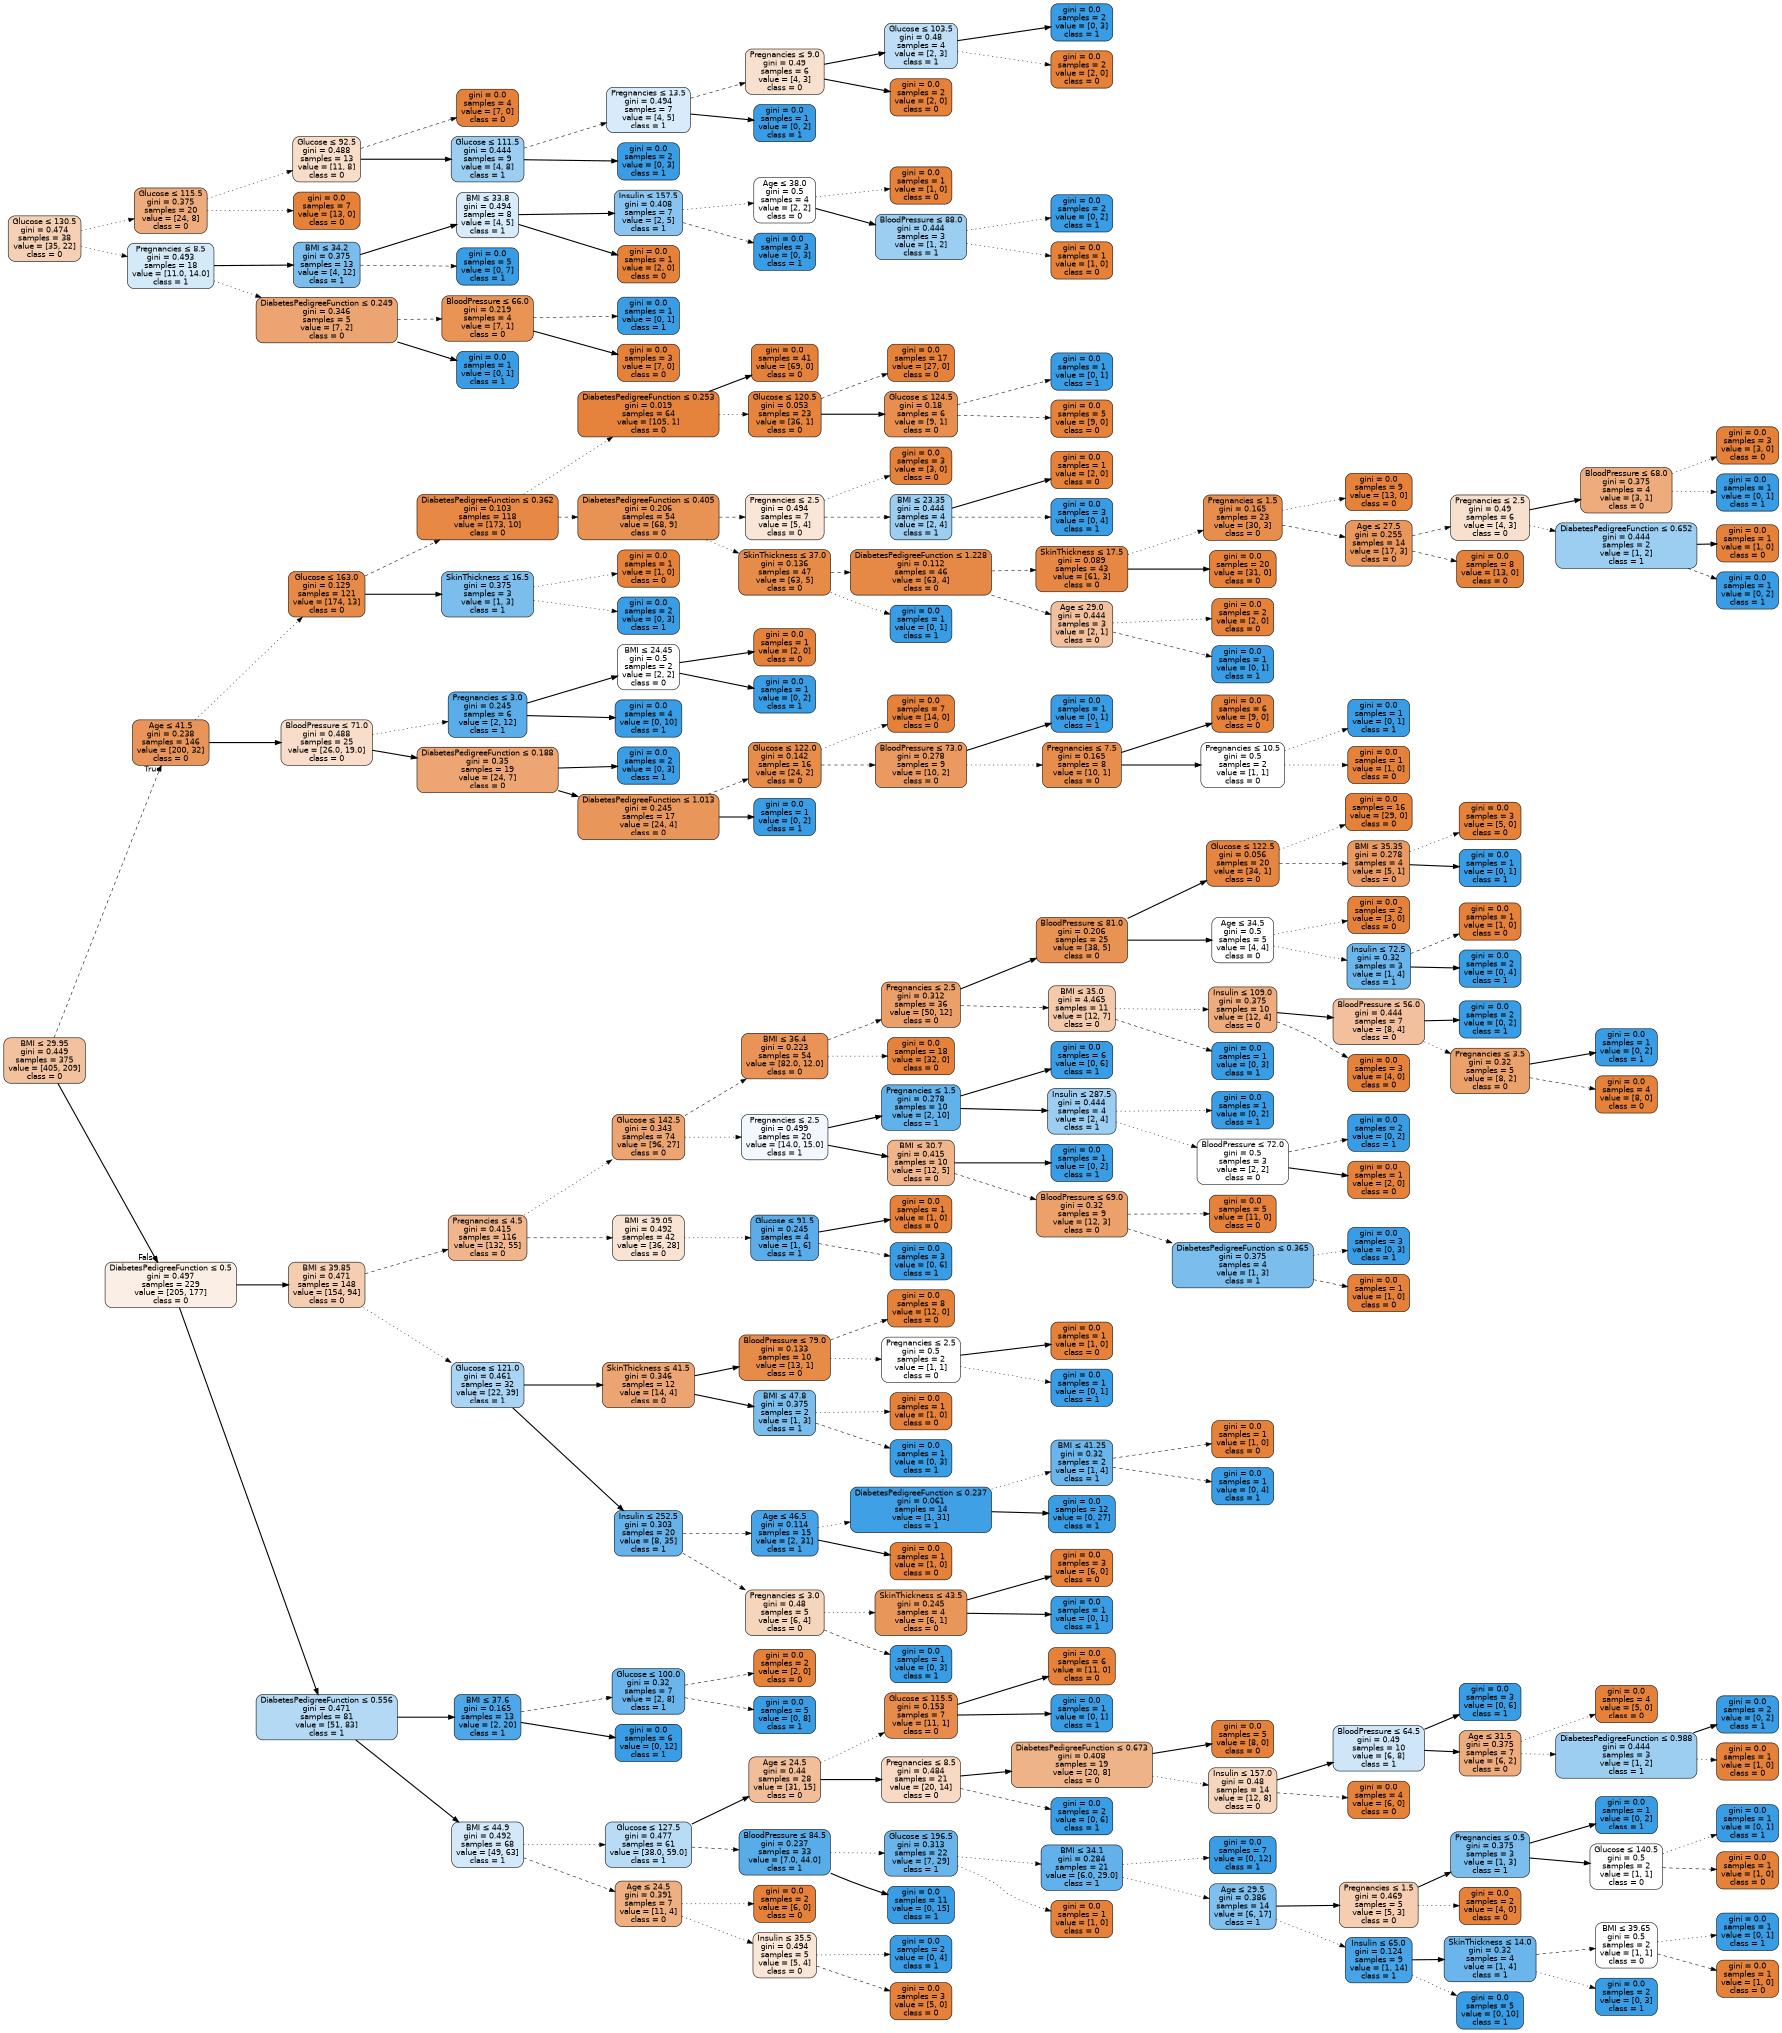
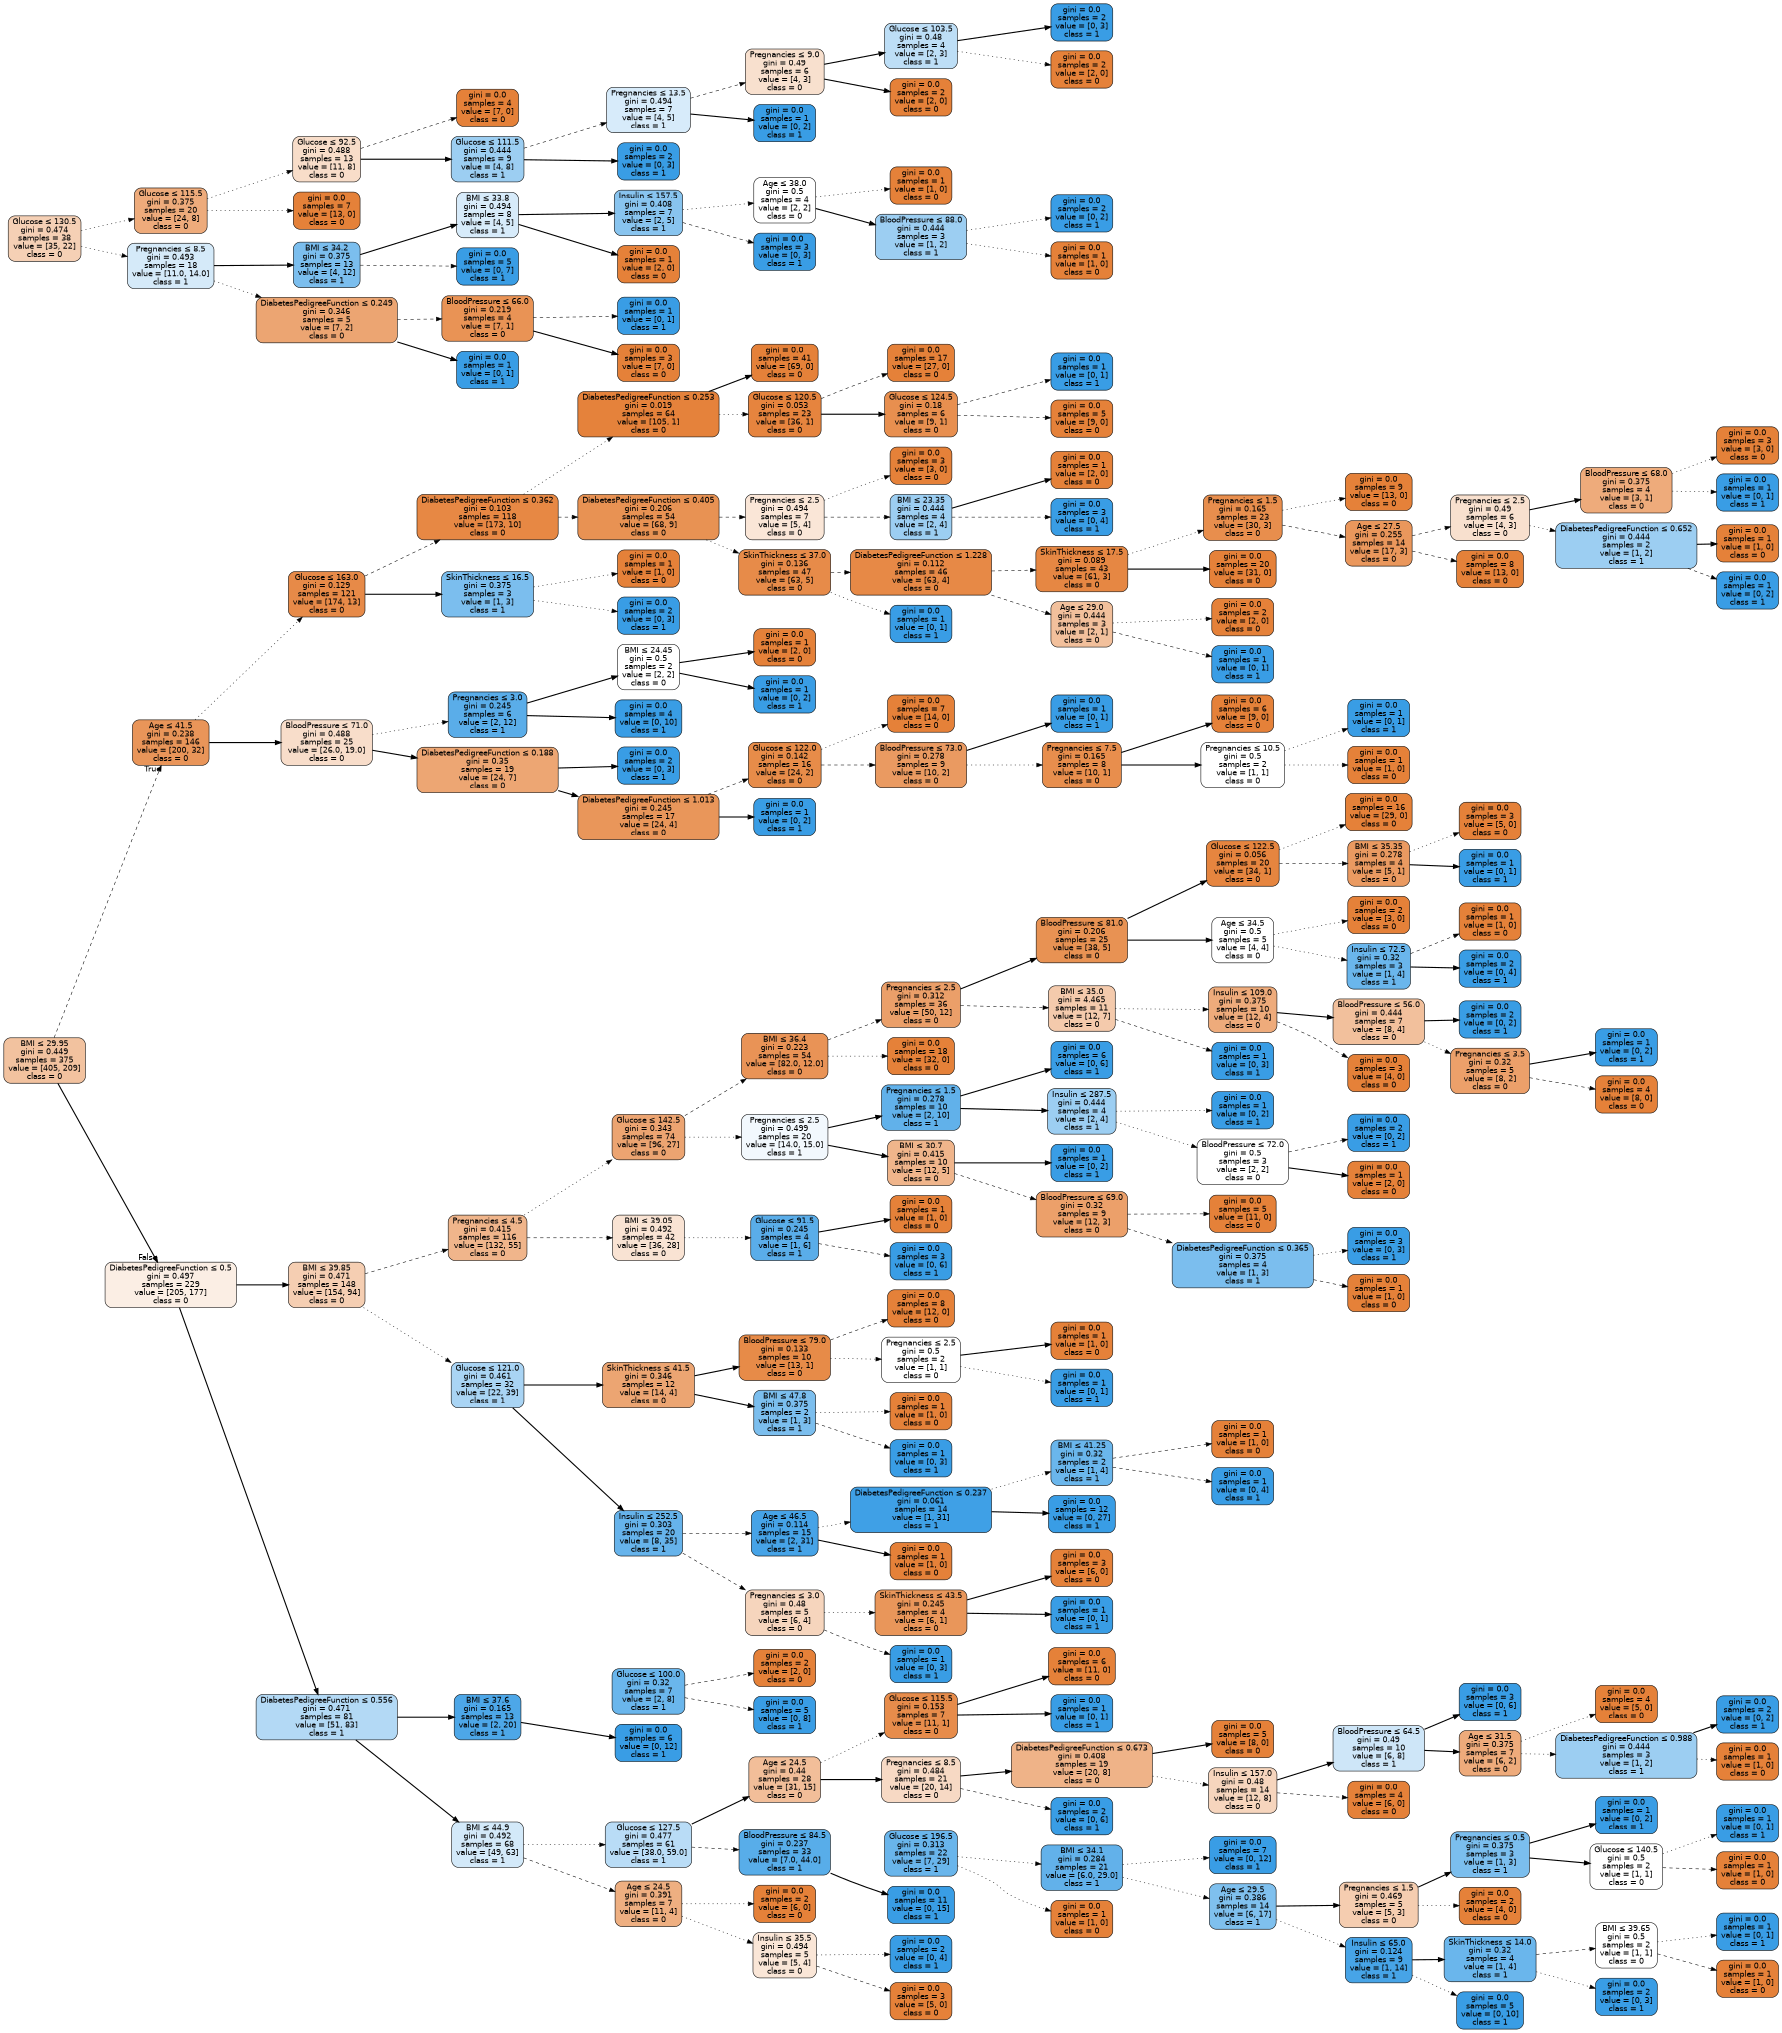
edge "BMI ≤ 37.6" -> "Glucose ≤ 100.0": removed
edge "BloodPressure ≤ 84.5" -> "Glucose ≤ 196.5": removed
